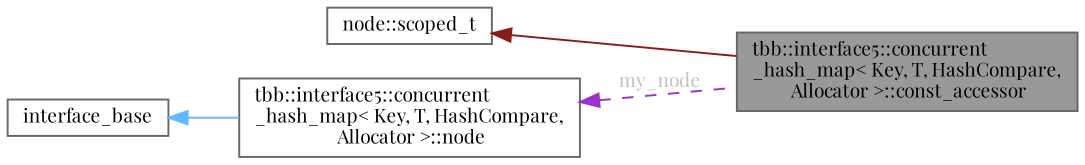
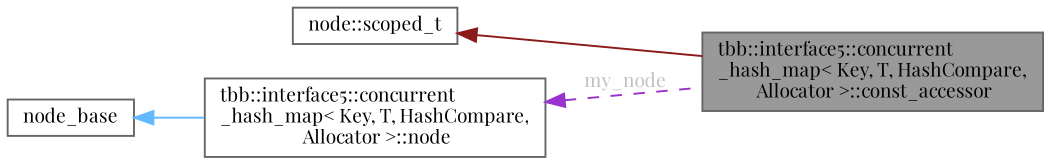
node "interface_base": label "interface_base" -> "node_base"
